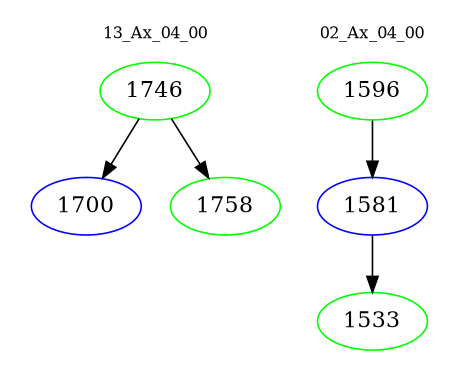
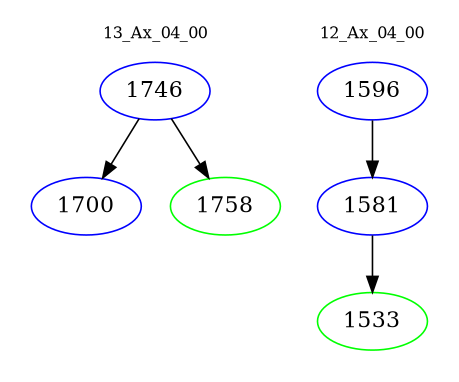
cluster "02_Ax_04_00": label "02_Ax_04_00" -> "12_Ax_04_00"
node "1746": color green -> blue
node "1596": color green -> blue
